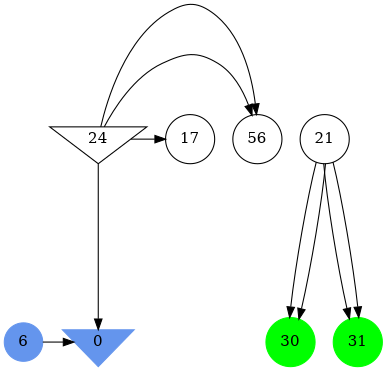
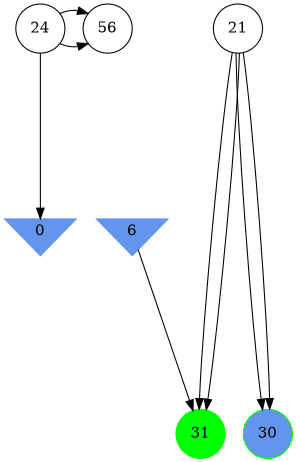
node "24": shape invtriangle -> circle
node "17": removed
node "6": shape circle -> invtriangle
edge "6" -> "0": now "6" -> "31"
node "30": fillcolor green -> cornflowerblue
